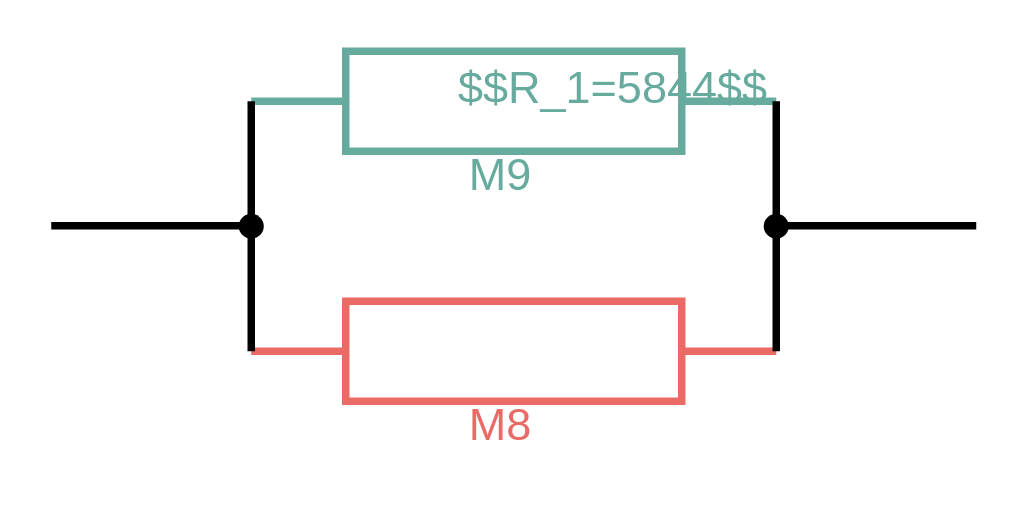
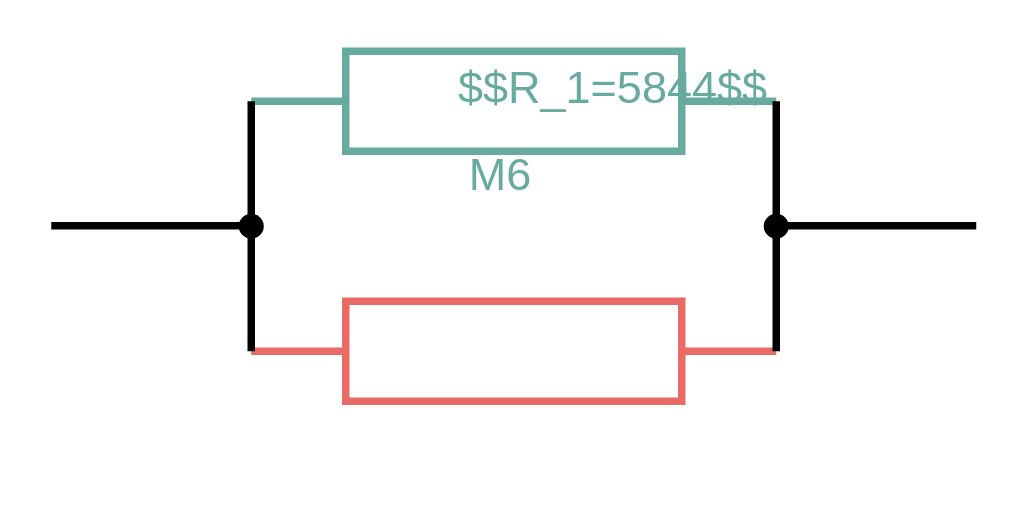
node "M9": label "M9" -> "M6"
node "M8": removed
